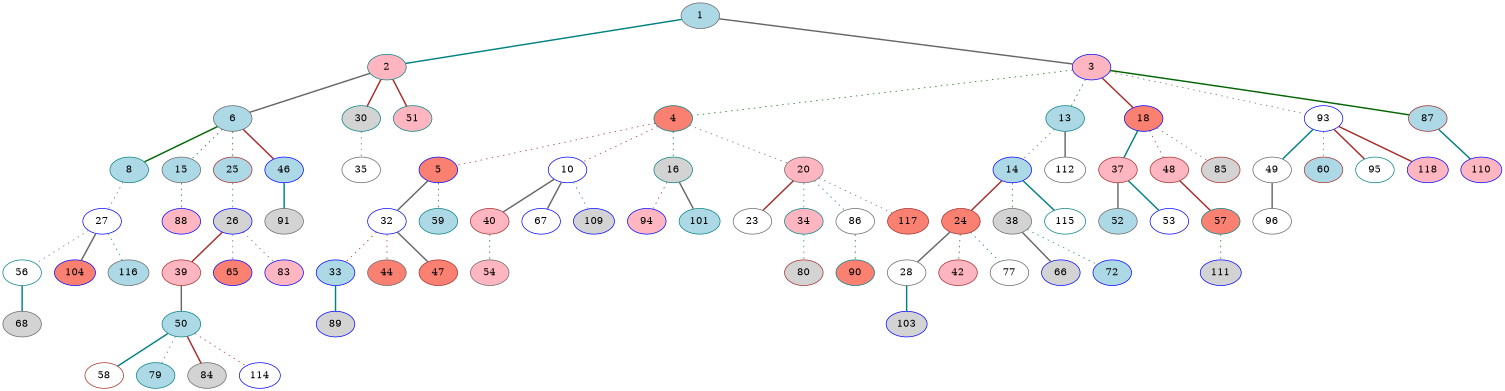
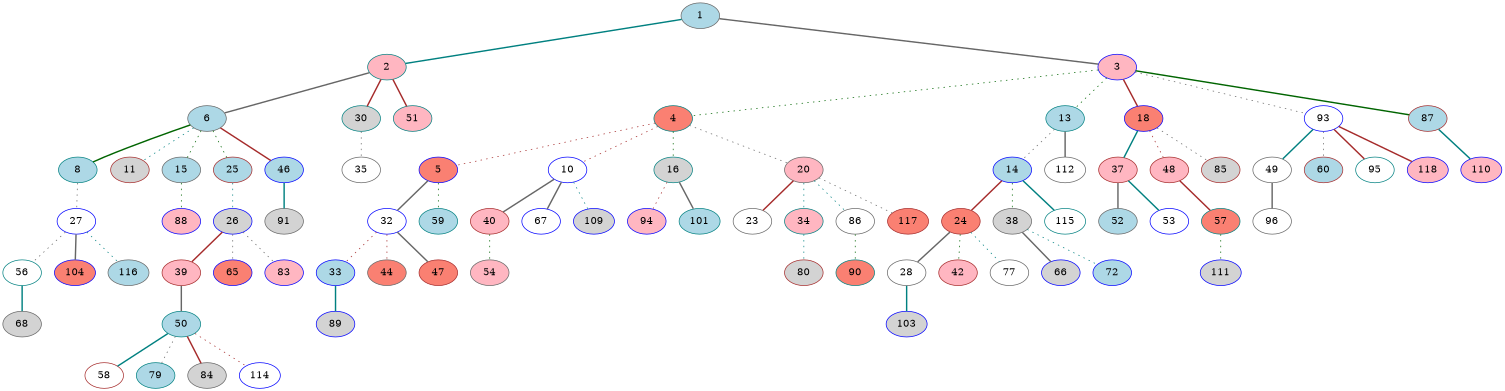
node "11": added
